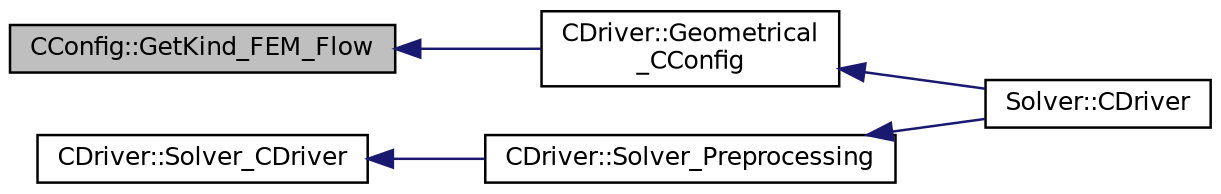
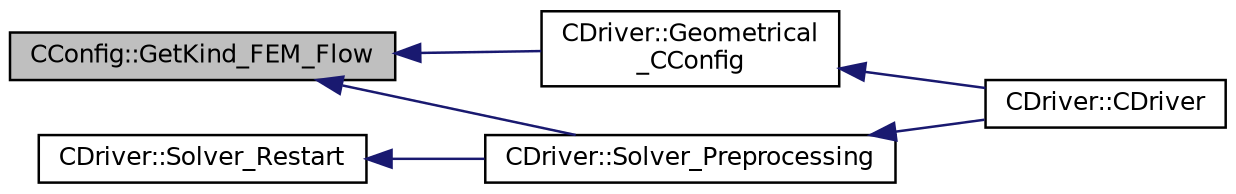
node "Solver::CDriver": label "Solver::CDriver" -> "CDriver::CDriver"
edge "CDriver::Solver_Preprocessing" -> "CConfig::GetKind_FEM_Flow": added
node "CDriver::Solver_CDriver": label "CDriver::Solver_CDriver" -> "CDriver::Solver_Restart"
